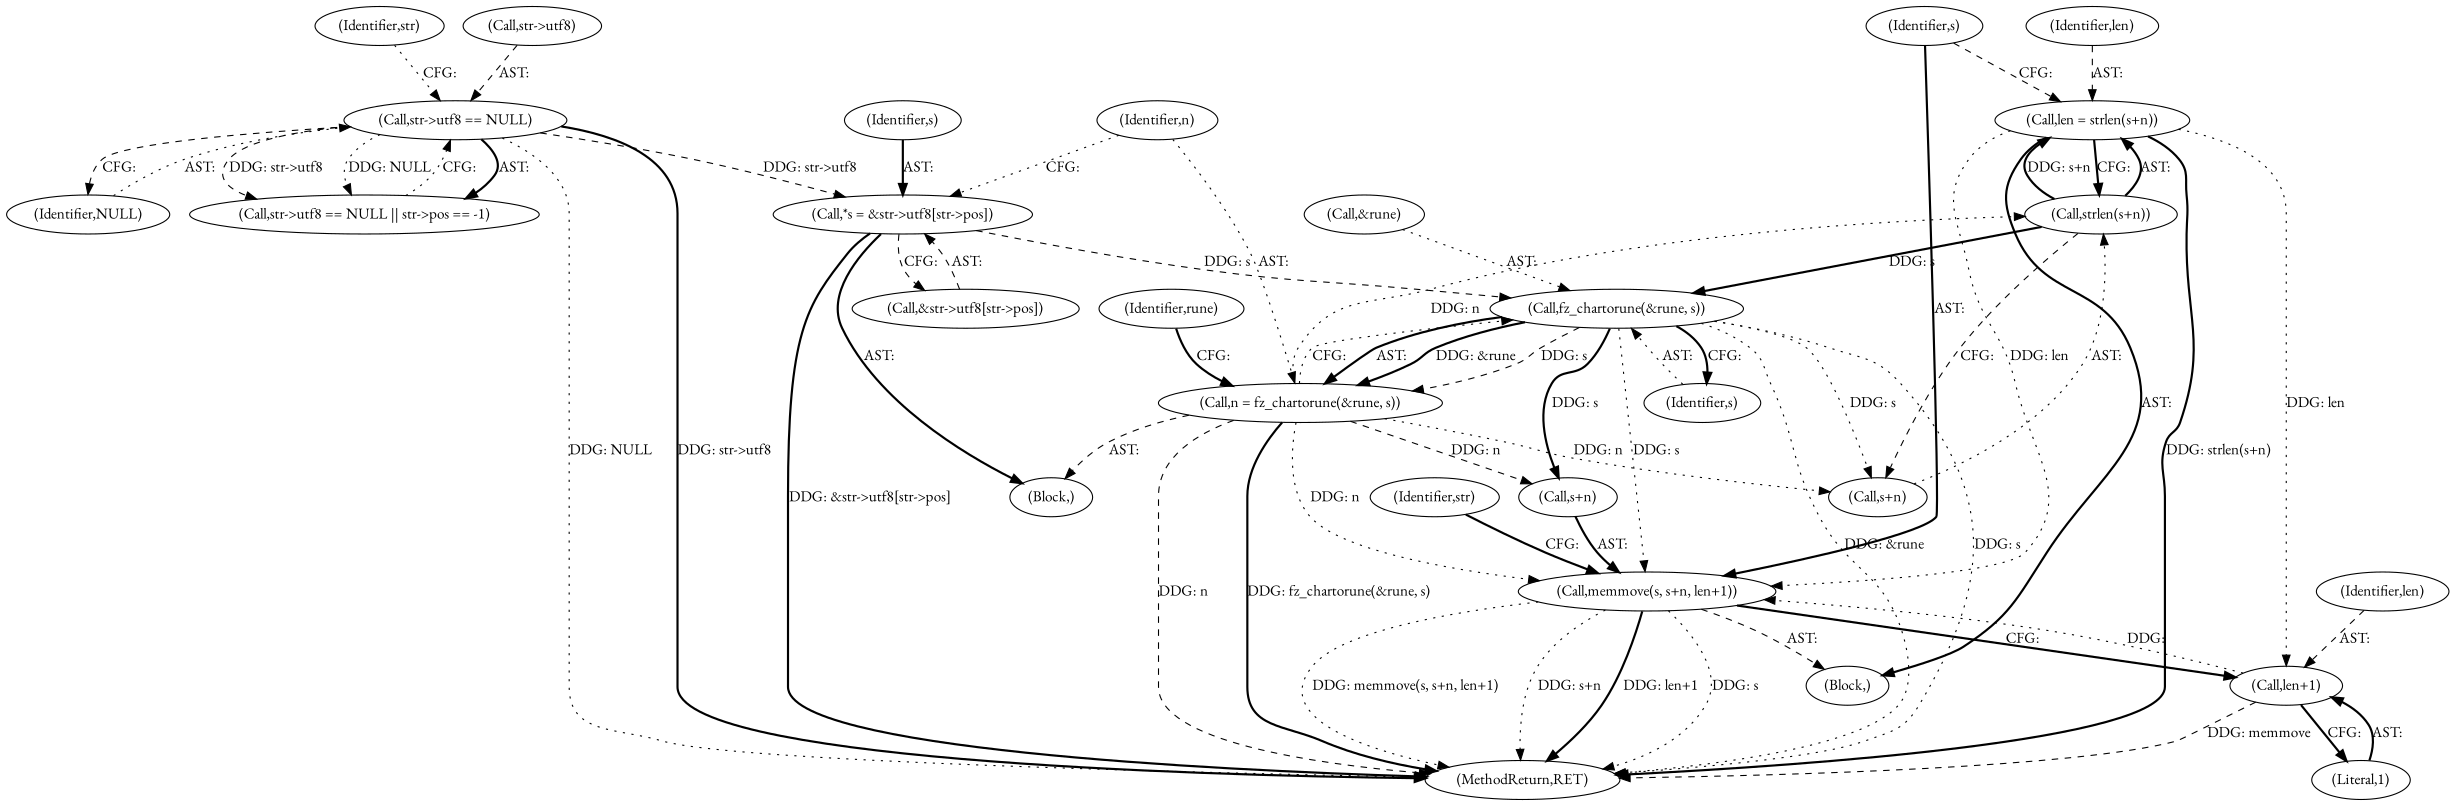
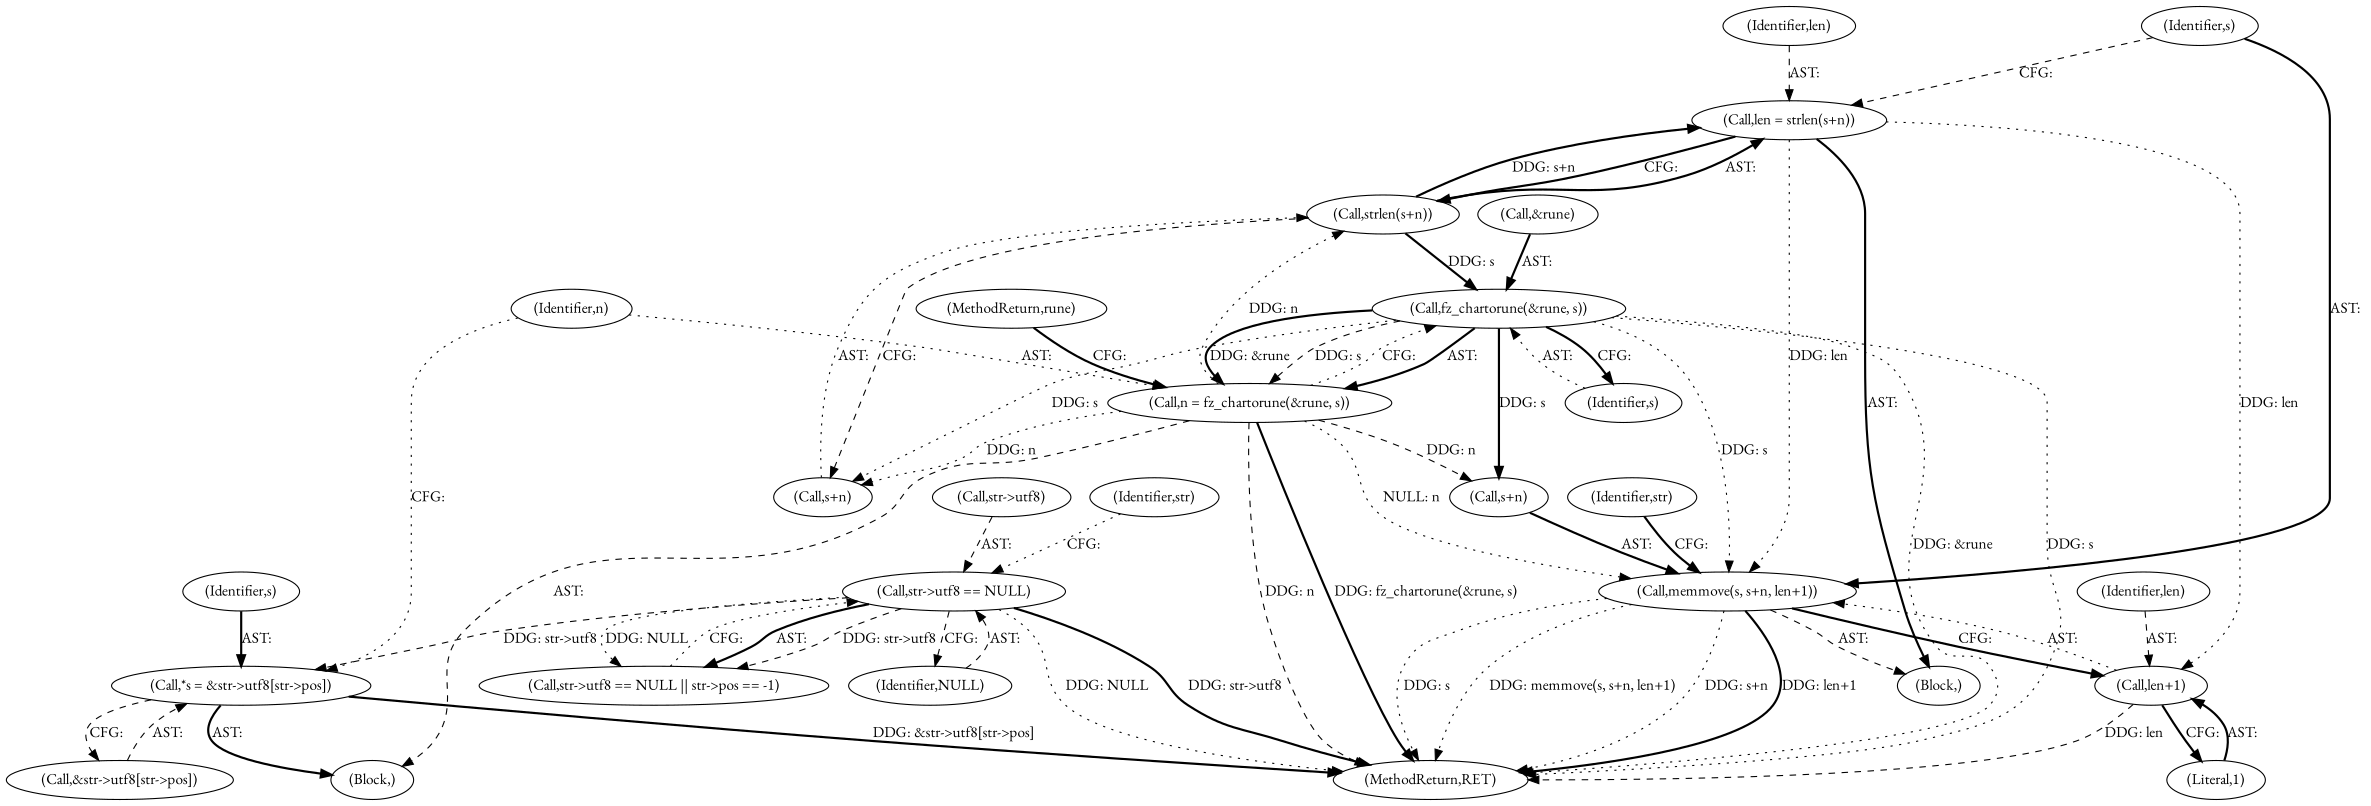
edge "(Identifier,NULL)" -> "(Call,str->utf8 == NULL)": style dotted -> dashed
edge "(Call,&rune)" -> "(Call,fz_chartorune(&rune, s))": style dotted -> bold
edge "(Call,*s = &str->utf8[str->pos])" -> "(Call,fz_chartorune(&rune, s))": removed, label "DDG: s"
node "(Identifier,rune)": label "(Identifier,rune)" -> "(MethodReturn,rune)"
edge "(Call,n = fz_chartorune(&rune, s))" -> "(Call,memmove(s, s+n, len+1))": label "DDG: n" -> "NULL: n"
edge "(Call,len+1)" -> "(Call,memmove(s, s+n, len+1))": label "DDG: " -> "AST: "
edge "(Call,len = strlen(s+n))" -> "(MethodReturn,RET)": removed, label "DDG: strlen(s+n)"
edge "(Call,len+1)" -> "(MethodReturn,RET)": label "DDG: memmove" -> "DDG: len"
